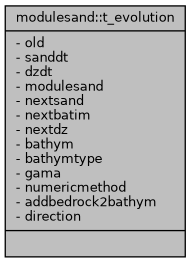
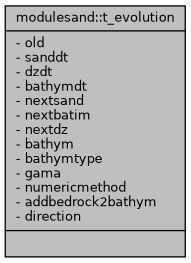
node "modulesand::t_evolution": text "- modulesand" -> "- bathymdt"
